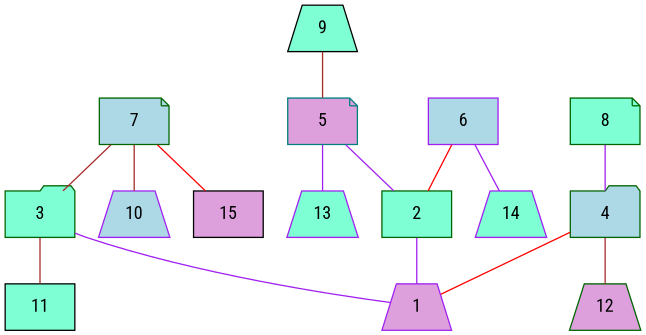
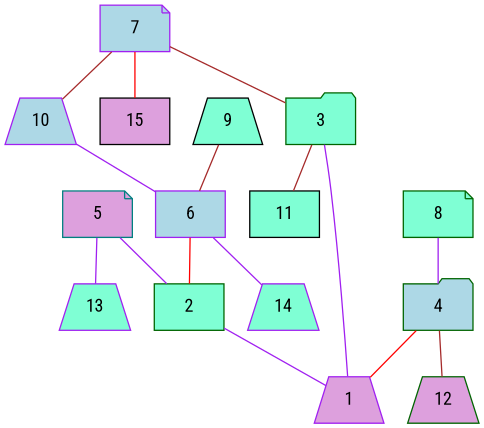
edge "9" -- "5": now "9" -- "6"
node "7": color darkgreen -> purple
edge "10" -- "6": added
